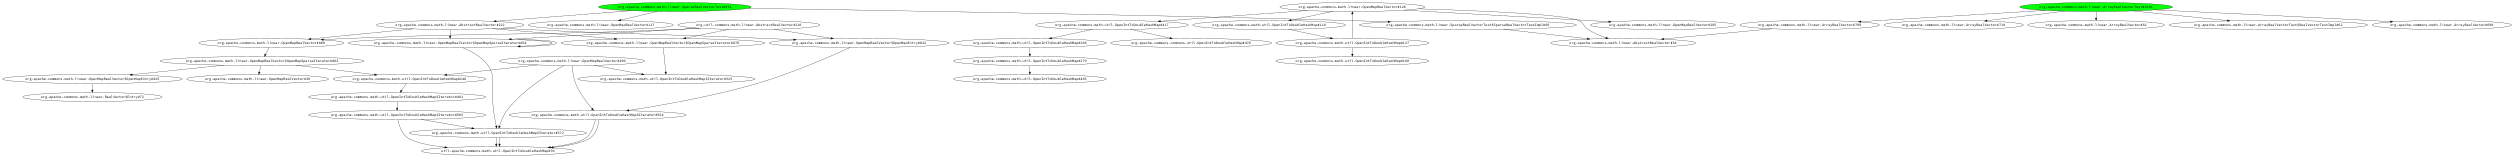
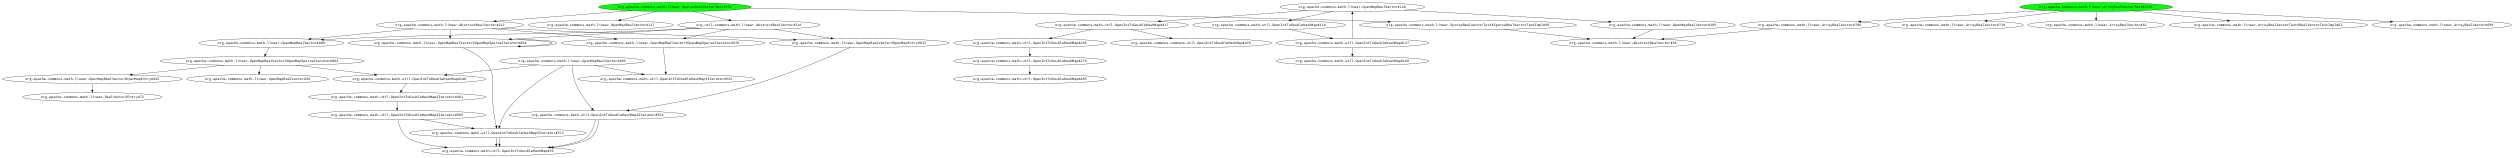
edge "org.apache.commons.math.linear.OpenMapRealVector#126" -> "org.apache.commons.math.linear.AbstractRealVector#34": now "org.apache.commons.math.linear.OpenMapRealVector#205" -> "org.apache.commons.math.linear.AbstractRealVector#34"
edge "org.apache.commons.math.linear.SparseRealVectorTest#951" -> "org.util.commons.math.linear.AbstractRealVector#210": added
node "util.apache.commons.math.util.OpenIntToDoubleHashMap#39": label "util.apache.commons.math.util.OpenIntToDoubleHashMap#39" -> "org.apache.commons.math.util.OpenIntToDoubleHashMap#39"
